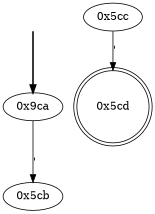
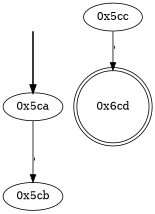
node "0x9ca": label "0x9ca" -> "0x5ca"
node "0x5cd": label "0x5cd" -> "0x6cd"
